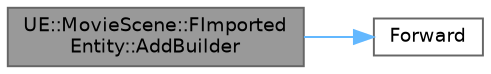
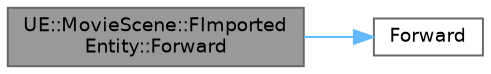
node "UE::MovieScene::FImported Entity::AddBuilder": label "UE::MovieScene::FImported Entity::AddBuilder" -> "UE::MovieScene::FImported Entity::Forward"
